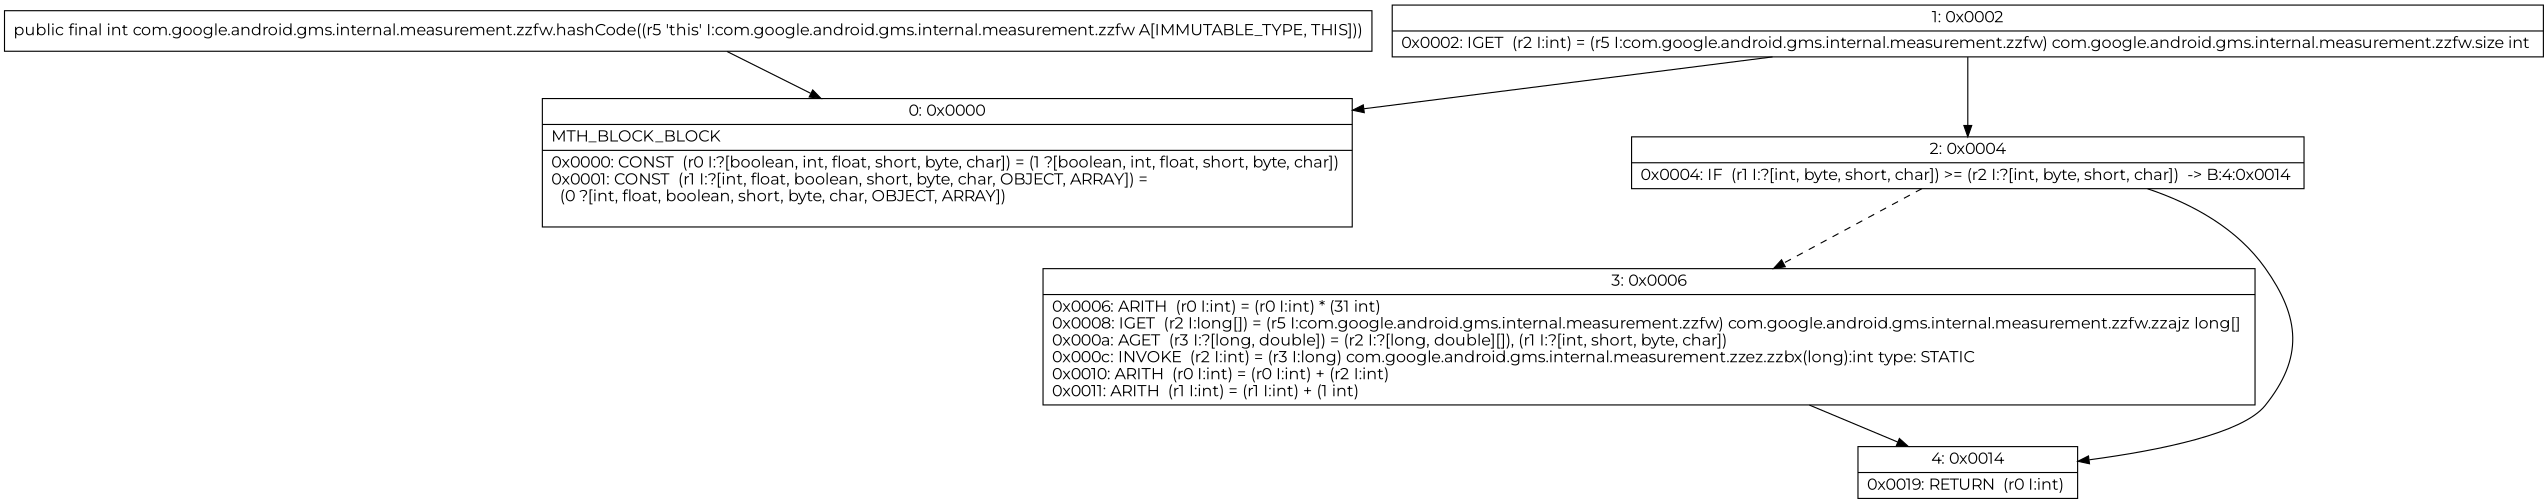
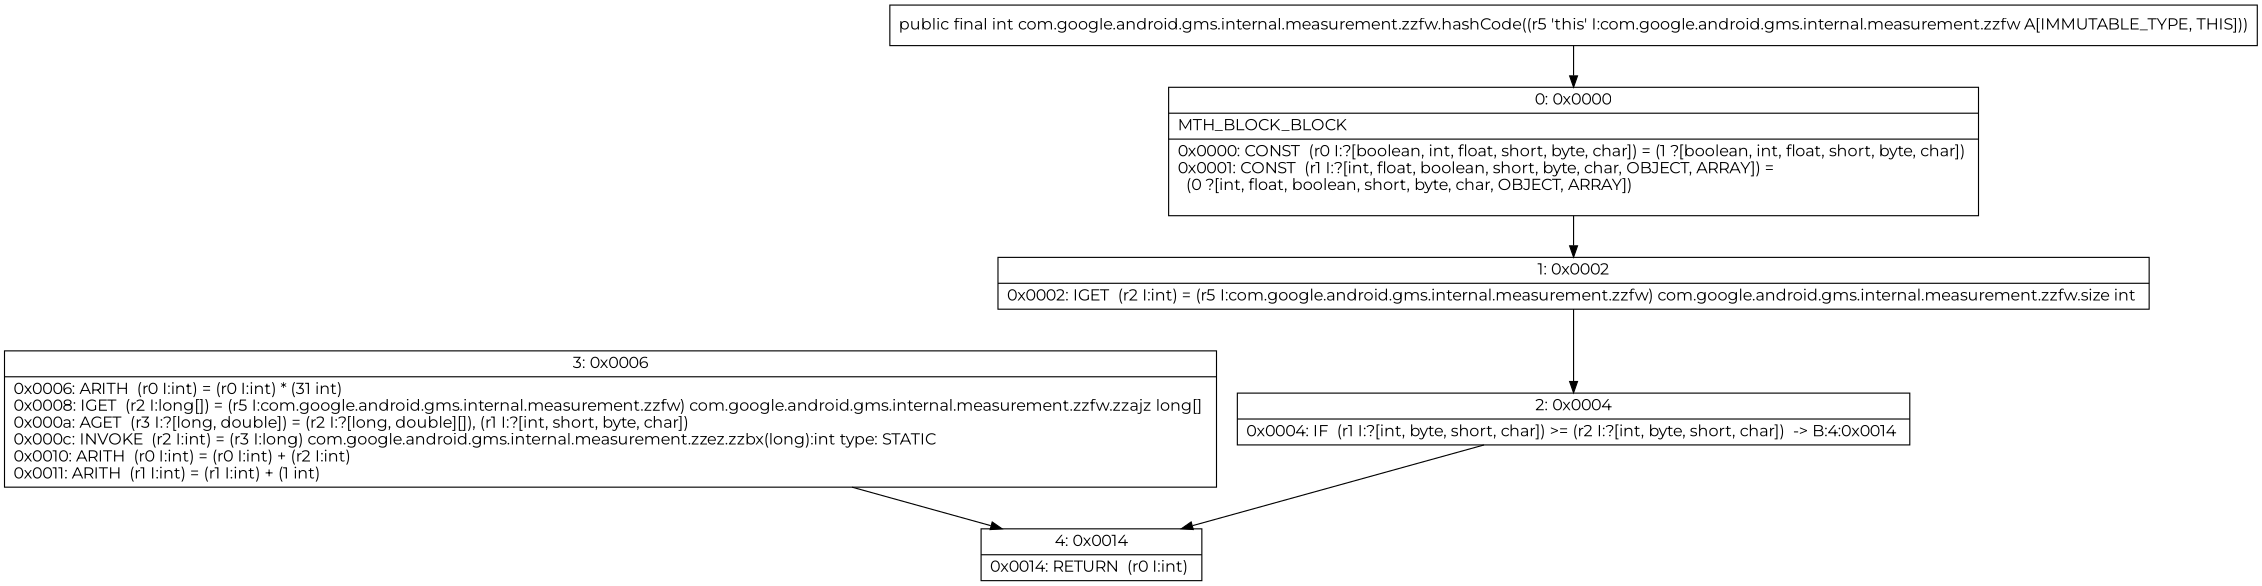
edge "1: 0x0002" -> "0: 0x0000": reversed
edge "2: 0x0004" -> "3: 0x0006": removed
node "4: 0x0014": text "0x0019: RETURN  (r0 I:int)" -> "0x0014: RETURN  (r0 I:int)"
